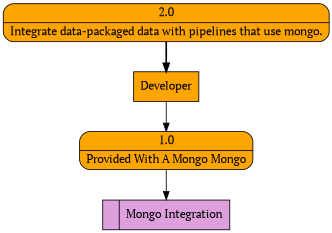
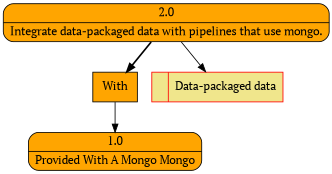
node "Developer": label "Developer" -> "With"
node "Data-packaged data": added
node "Mongo Integration": removed
